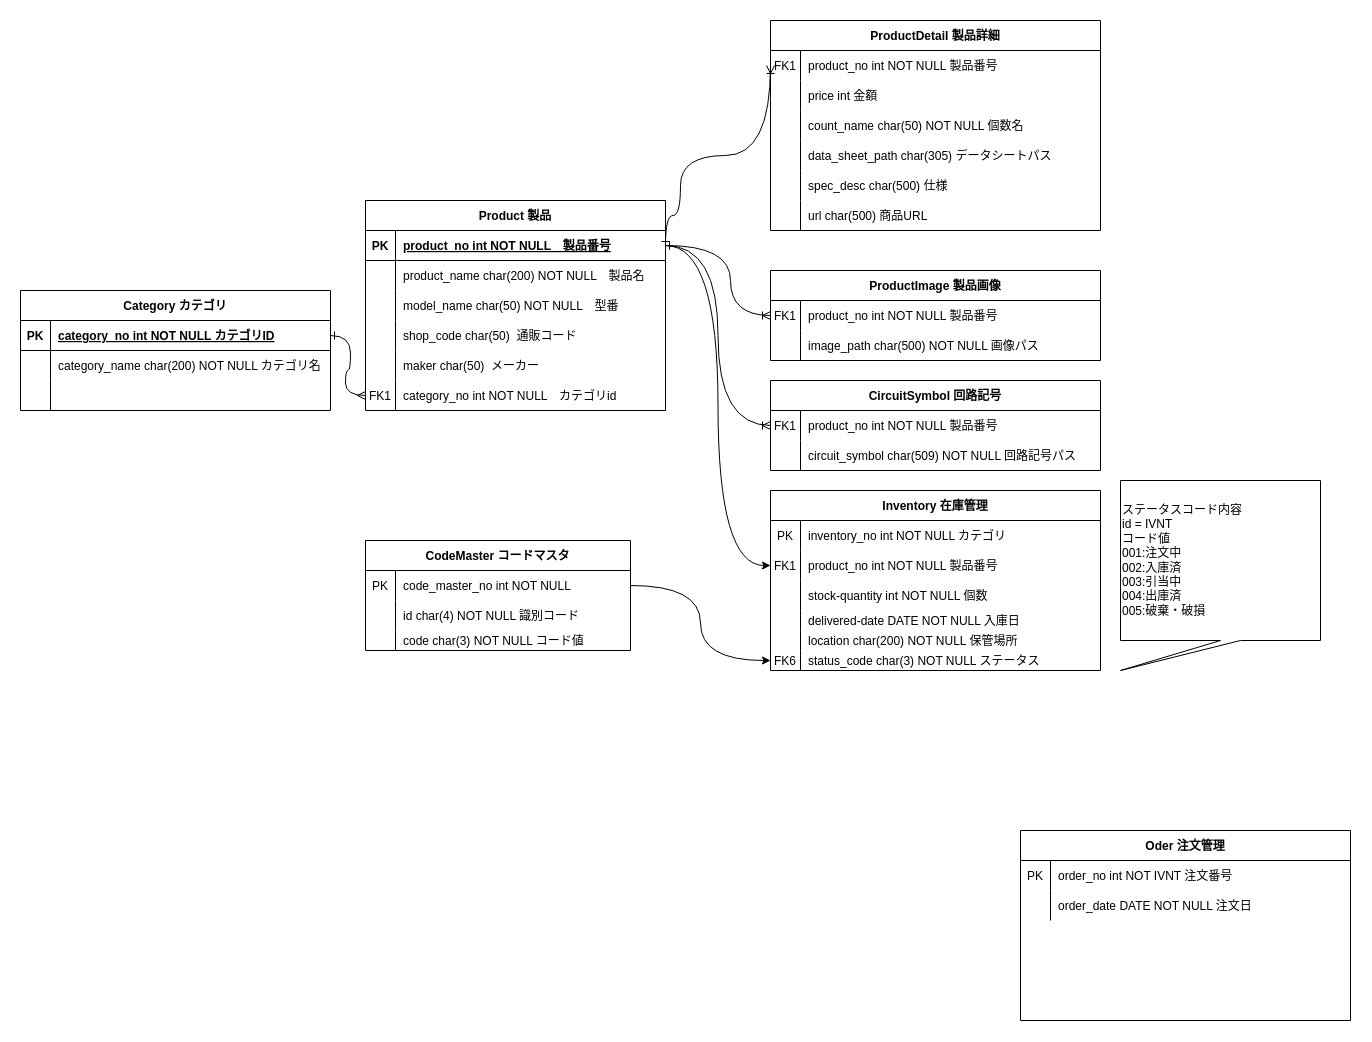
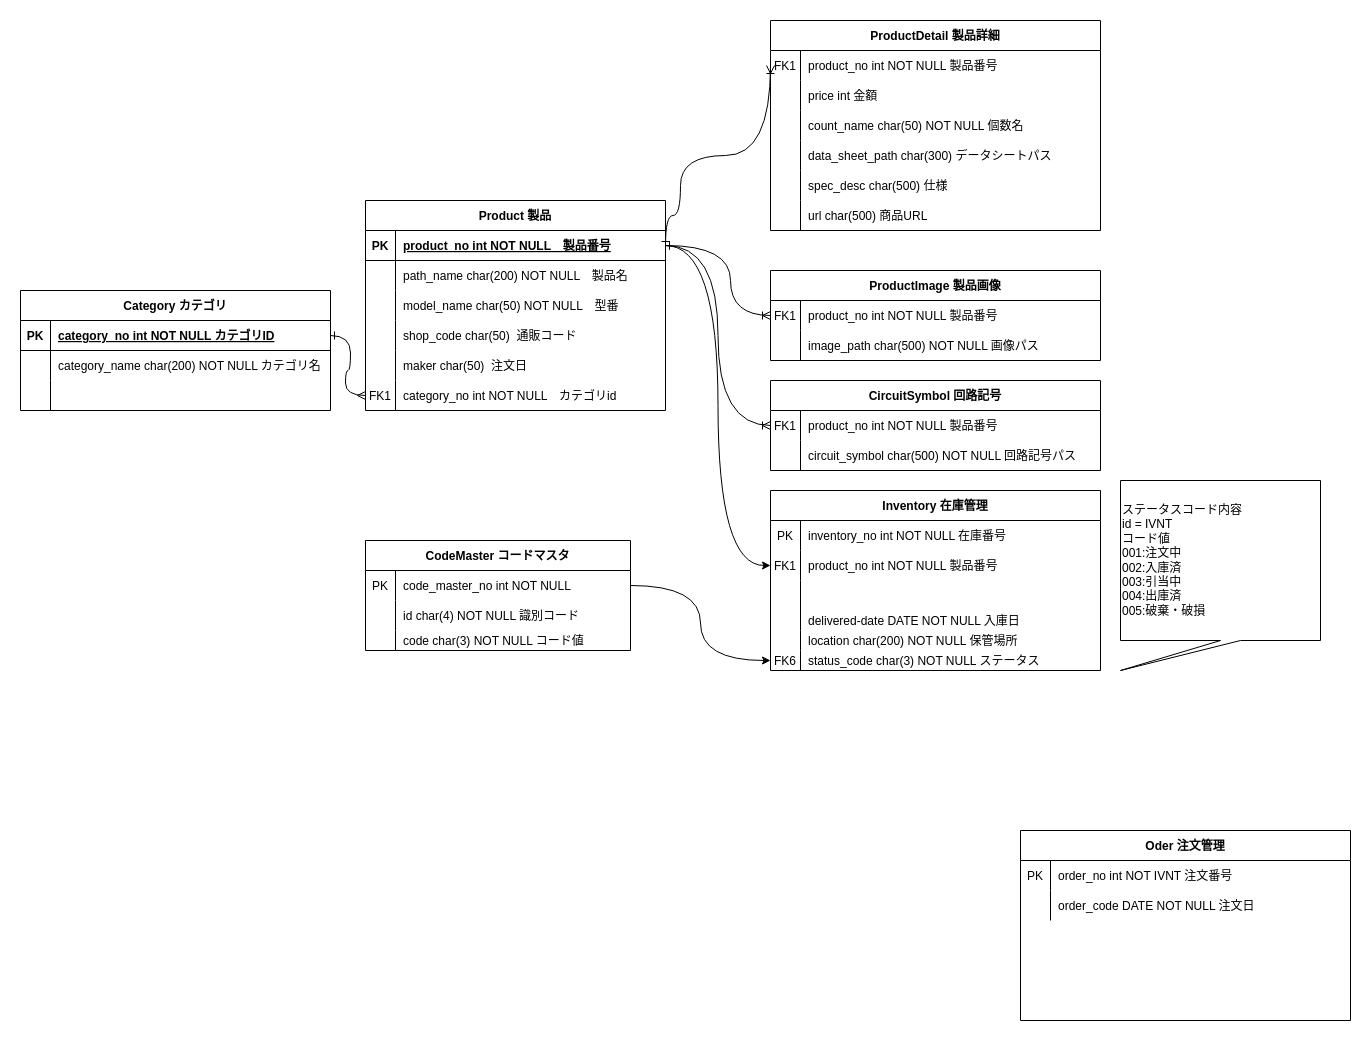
node "data_sheet_path char(305) データシートパス": label "data_sheet_path char(305) データシートパス" -> "data_sheet_path char(300) データシートパス"
node "product_name char(200) NOT NULL 製品名": label "product_name char(200) NOT NULL 製品名" -> "path_name char(200) NOT NULL 製品名"
node "maker char(50) メーカー": label "maker char(50) メーカー" -> "maker char(50) 注文日"
node "circuit_symbol char(509) NOT NULL 回路記号パス": label "circuit_symbol char(509) NOT NULL 回路記号パス" -> "circuit_symbol char(500) NOT NULL 回路記号パス"
node "inventory_no int NOT NULL カテゴリ": label "inventory_no int NOT NULL カテゴリ" -> "inventory_no int NOT NULL 在庫番号"
node "stock-quantity int NOT NULL 個数": removed
node "order_date DATE NOT NULL 注文日": label "order_date DATE NOT NULL 注文日" -> "order_code DATE NOT NULL 注文日"
